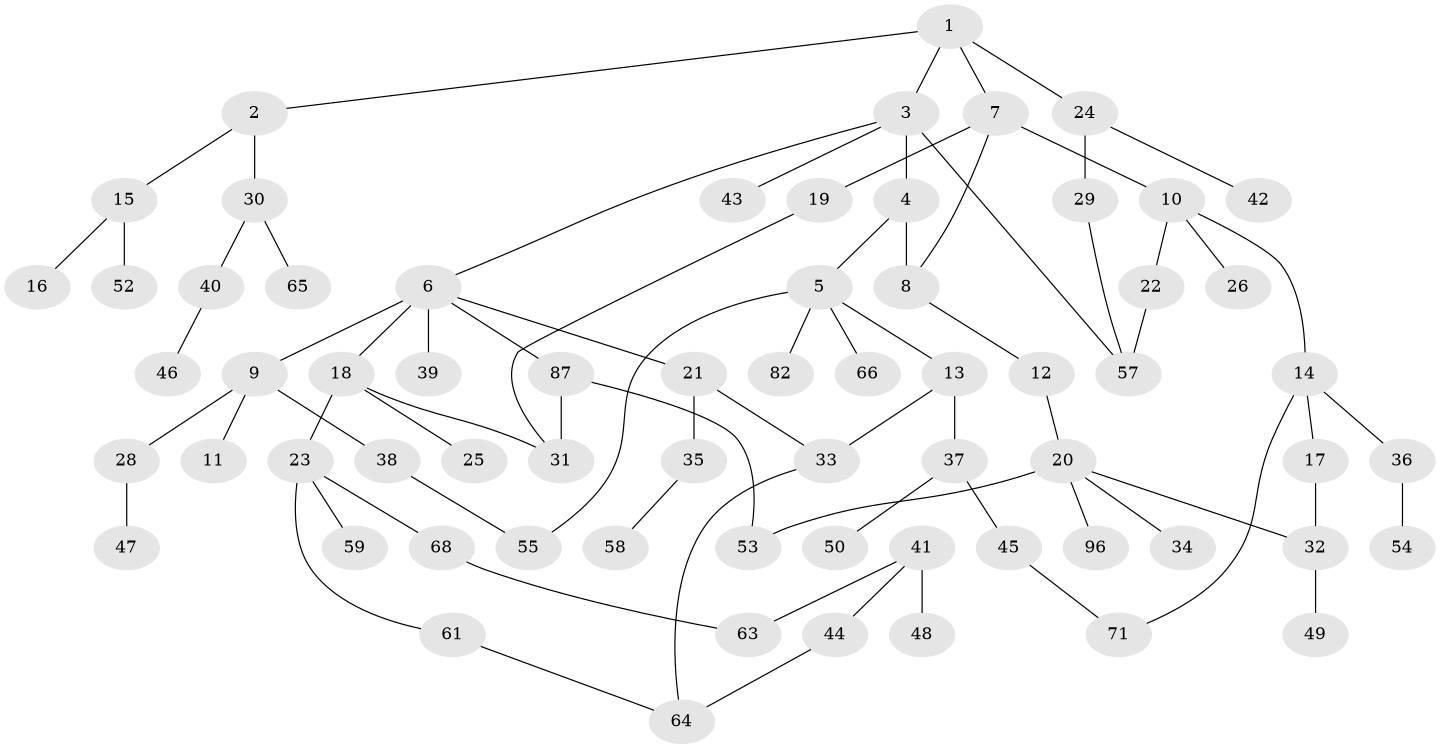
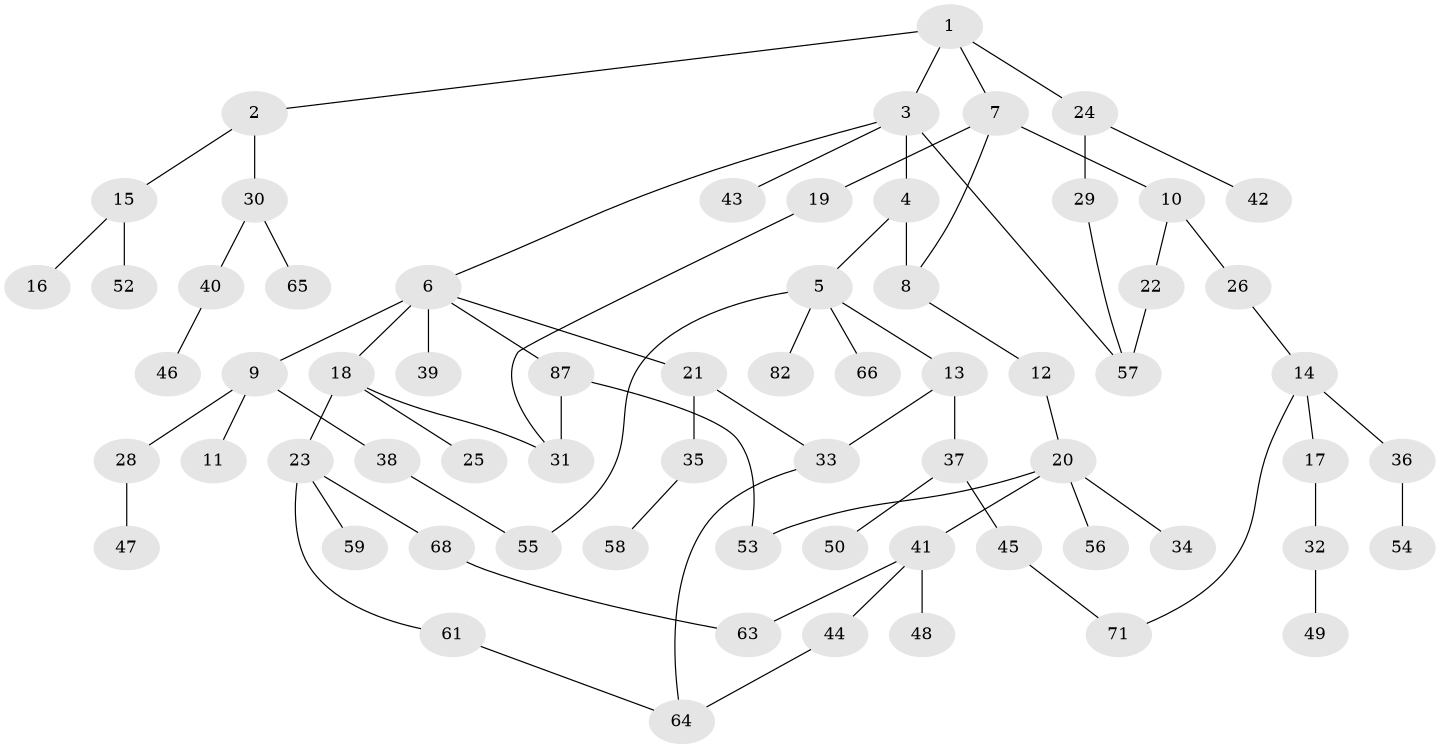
edge "10" -- "14": now "26" -- "14"
edge "20" -- "32": now "20" -- "41"
node "96": label "96" -> "56"
